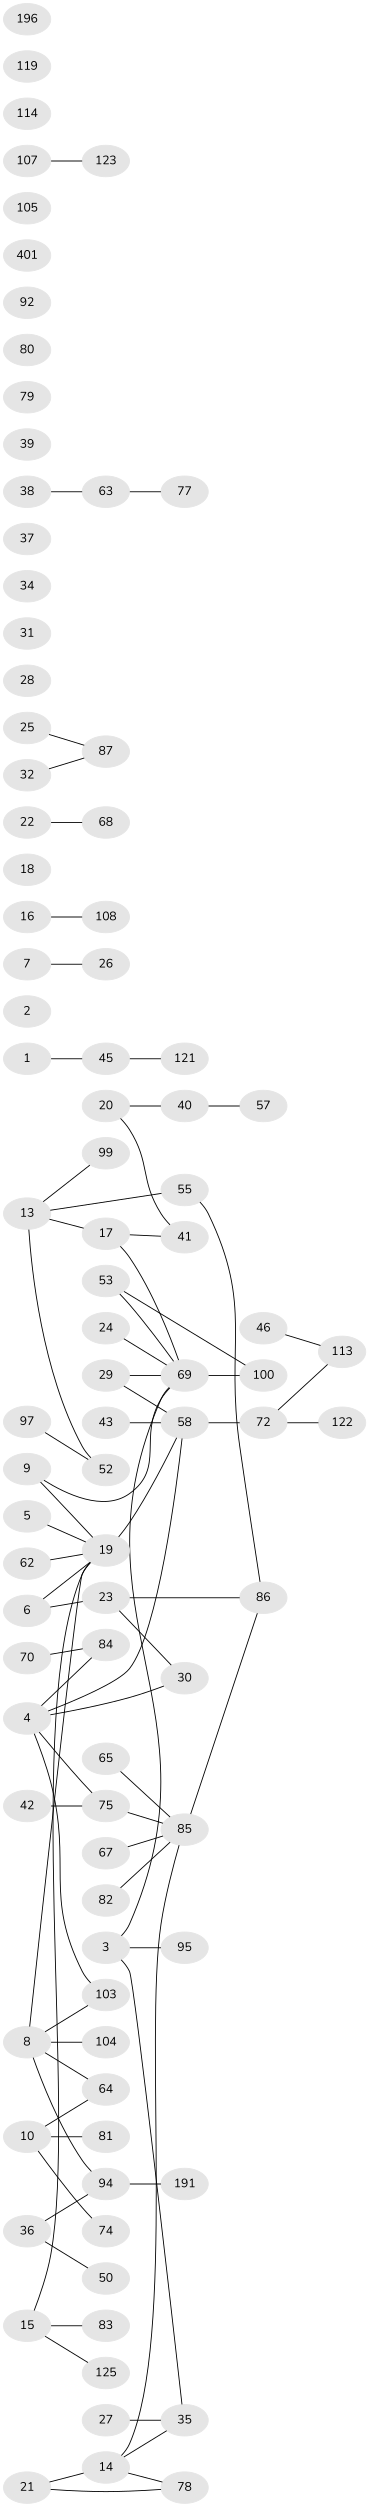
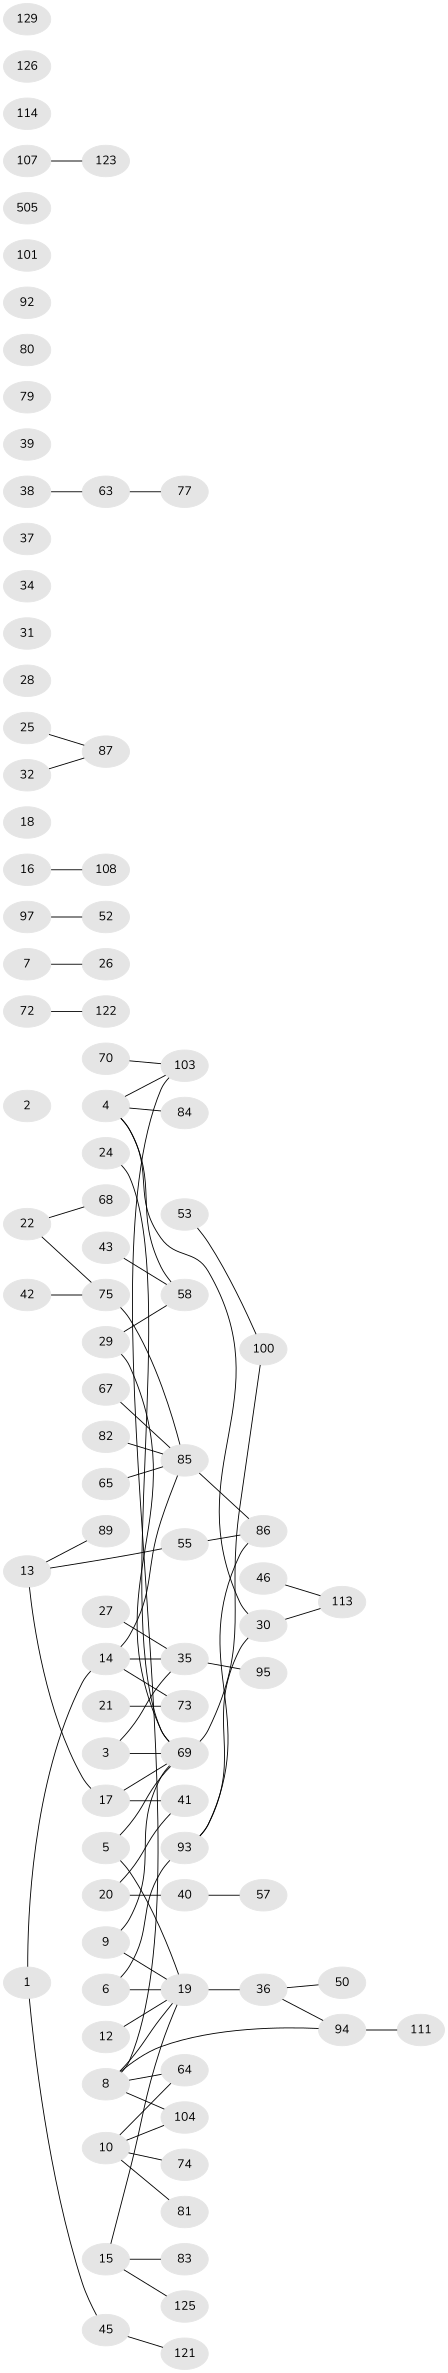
node "129": added
node "196": label "196" -> "126"
node "119": removed
node "105": label "105" -> "505"
node "401": label "401" -> "101"
node "99": label "99" -> "89"
edge "53" -- "69": now "5" -- "69"
edge "13" -- "52": removed
edge "113" -- "72": now "113" -- "30"
edge "58" -- "72": removed
edge "58" -- "19": now "36" -- "19"
node "62": label "62" -> "12"
node "23": label "23" -> "93"
edge "84" -- "70": now "103" -- "70"
edge "4" -- "75": now "22" -- "75"
edge "3" -- "95": now "35" -- "95"
edge "104" -- "10": added
node "191": label "191" -> "111"
edge "14" -- "21": now "14" -- "1"
node "78": label "78" -> "73"
